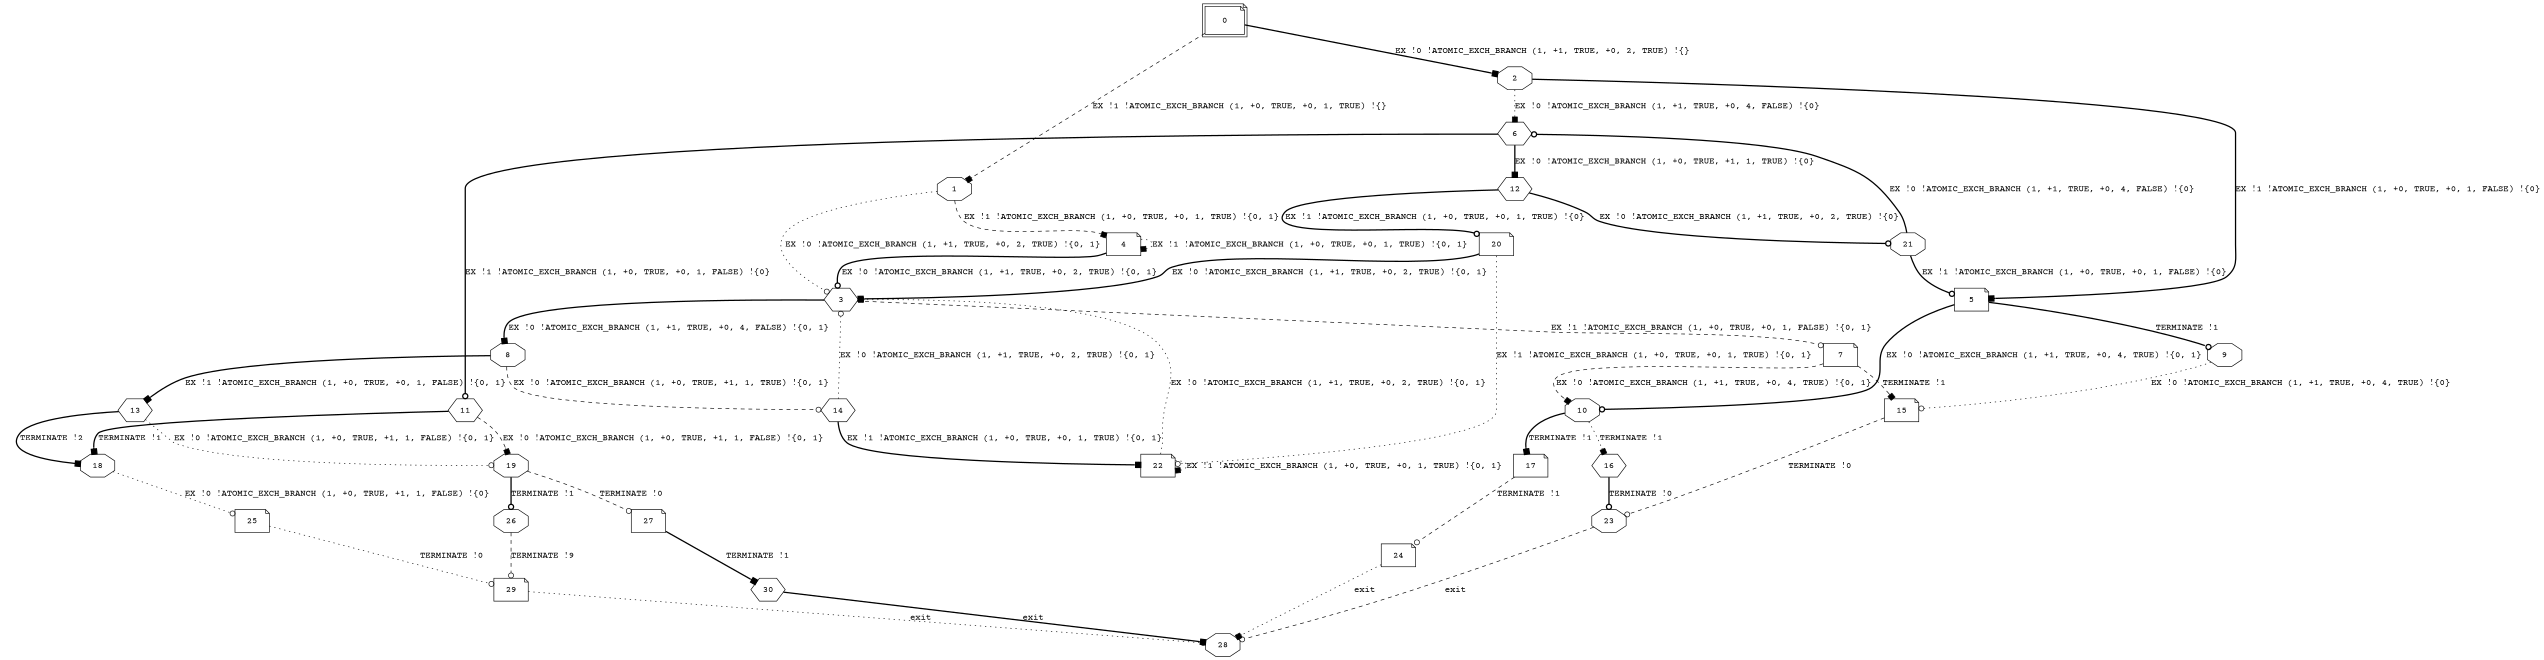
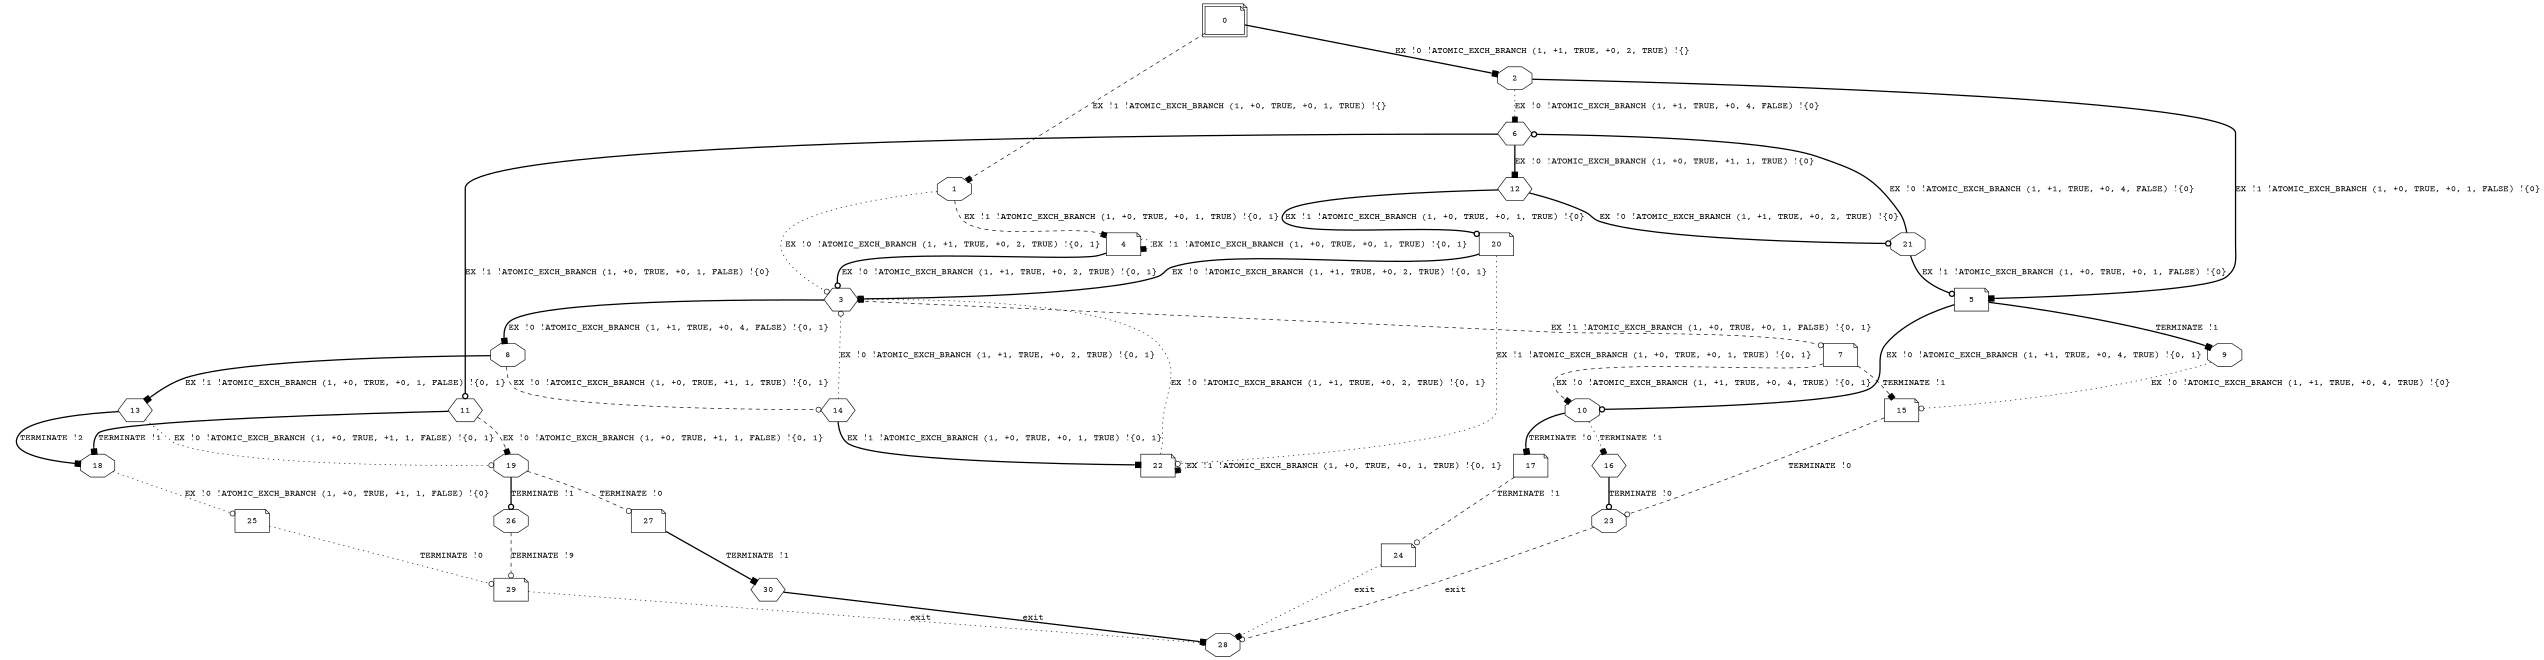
edge "5" -> "9": arrowhead odot -> box
edge "10" -> "17": label "TERMINATE !1" -> "TERMINATE !0"
